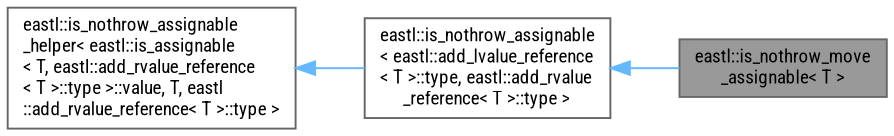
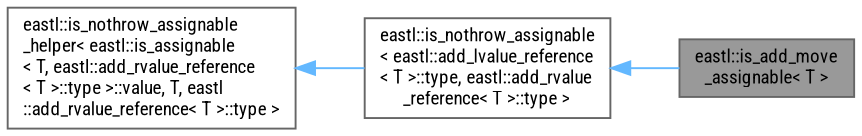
node "eastl::is_nothrow_move _assignable< T >": label "eastl::is_nothrow_move _assignable< T >" -> "eastl::is_add_move _assignable< T >"
